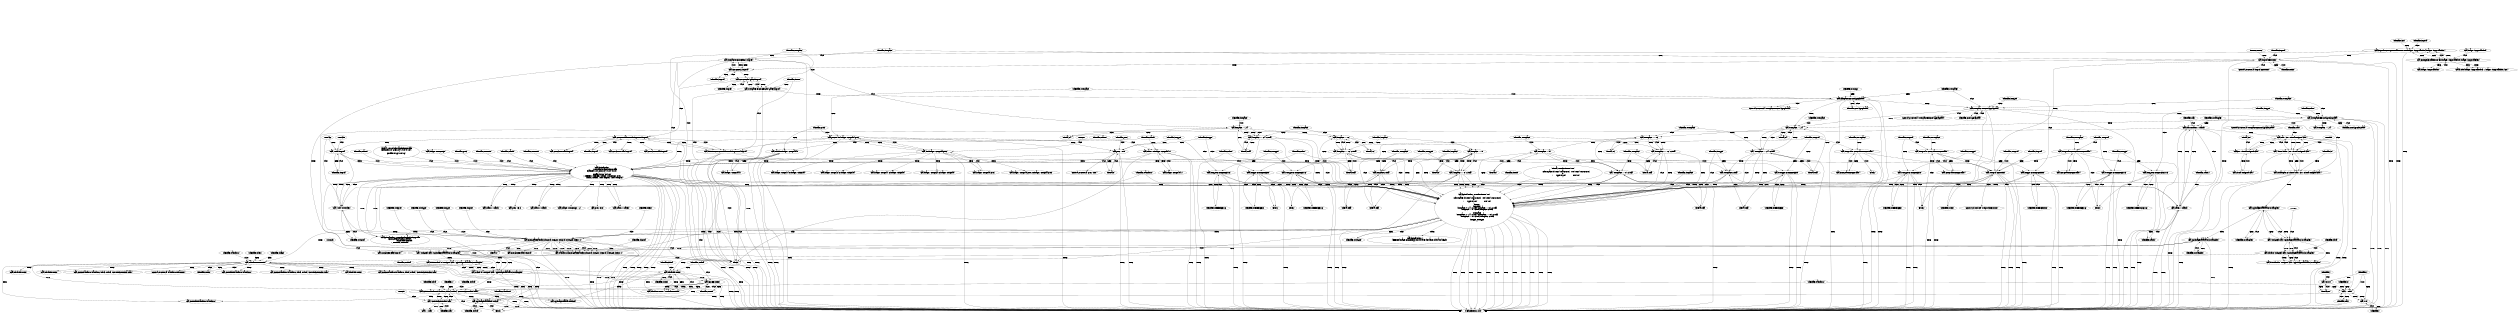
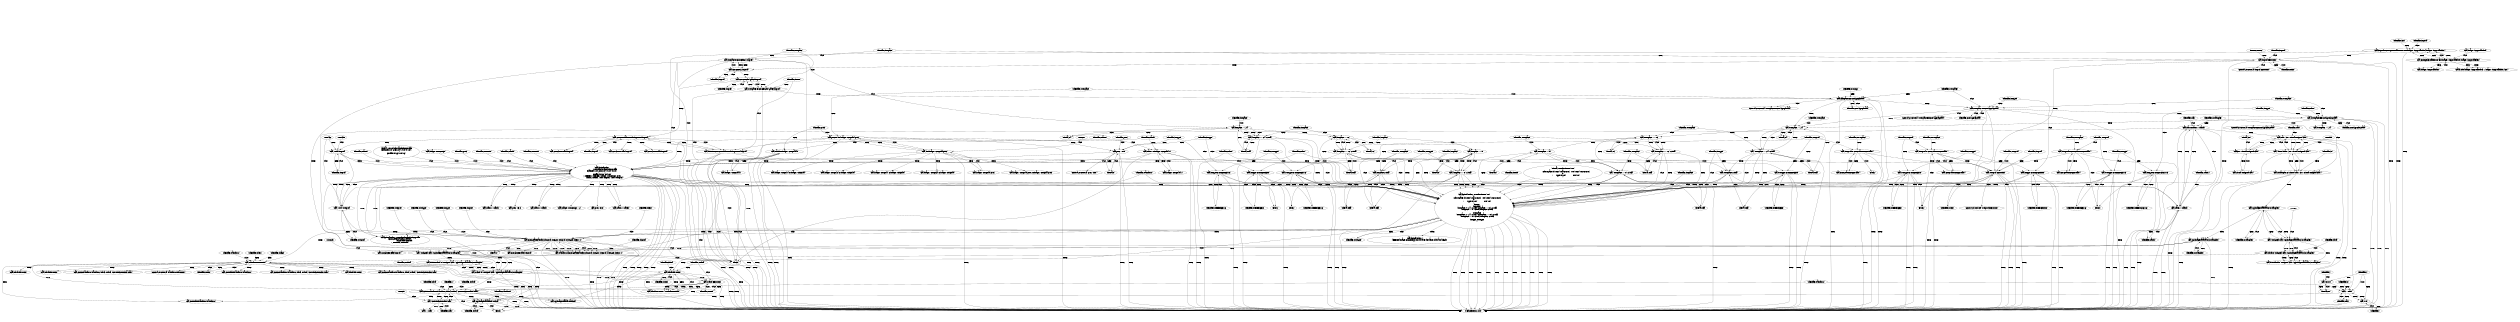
edge "(Call,cmsGetColorSpace(in_prof))" -> "(Call,cmsGetHeaderRenderingIntent(in_prof))": label "AST: " -> "DDG: "
node "(Call,(void*)out_stderr)": label "(Call,(void*)out_stderr)" -> "(Call,(void*)out_prof)"
node "(Call,icm == NULL)": label "(Call,icm == NULL)" -> "(Call,outbuf == NULL)"
